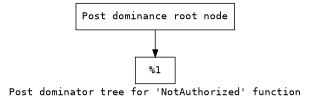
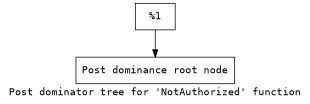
edge "Post dominance root node" -> "%1": reversed
